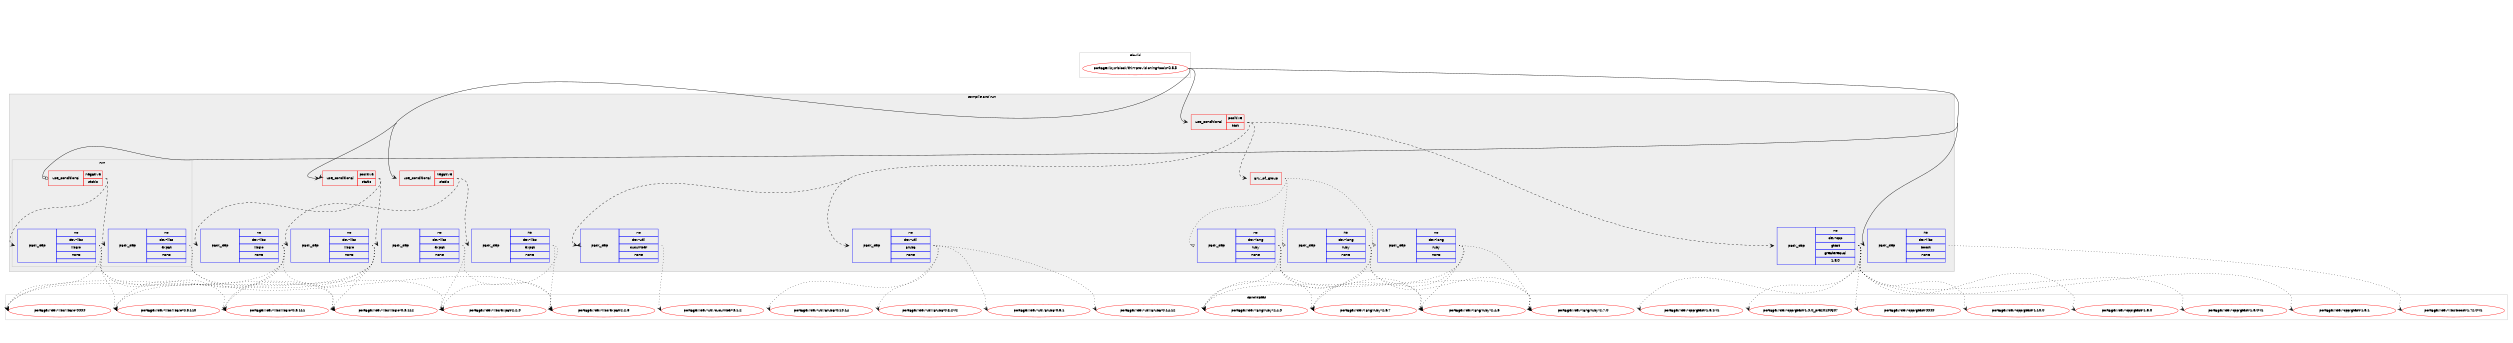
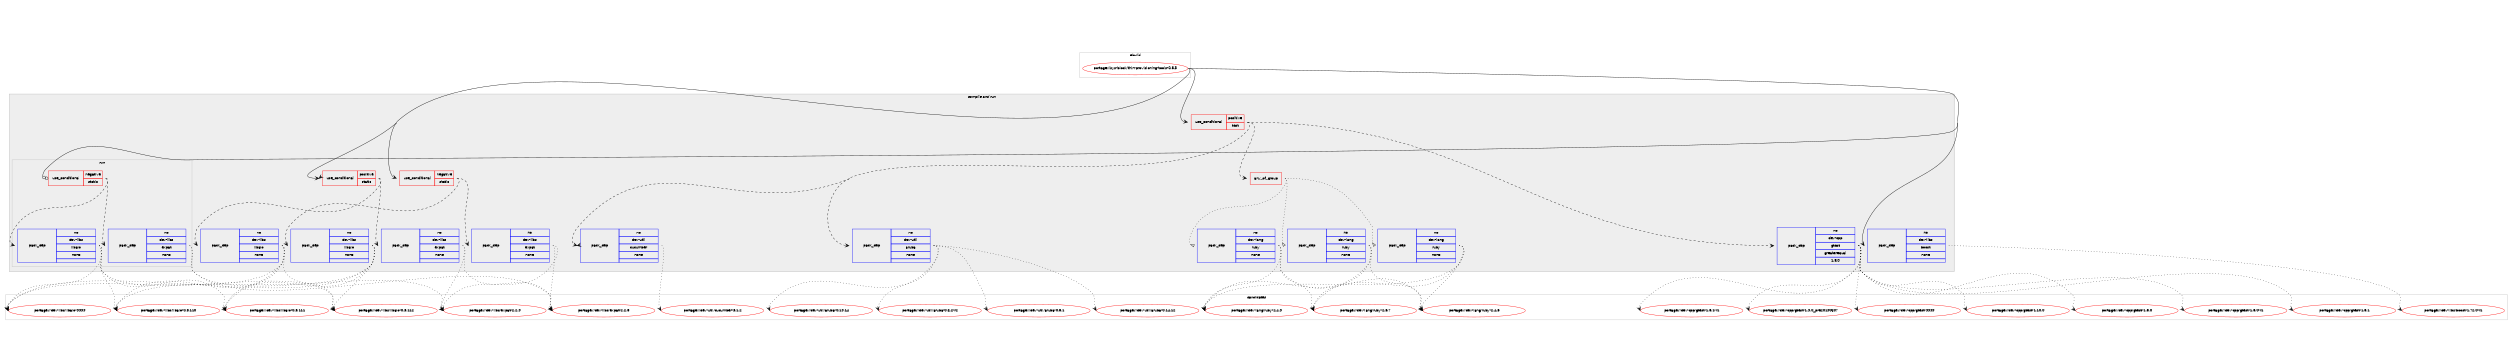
node "portage://dev-lang/ruby-2.7.0": removed
